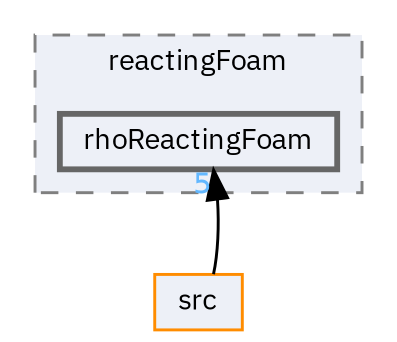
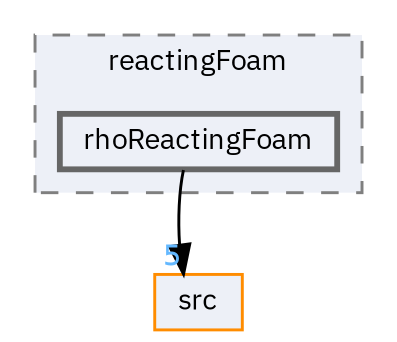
edge "src" -> "rhoReactingFoam": reversed
